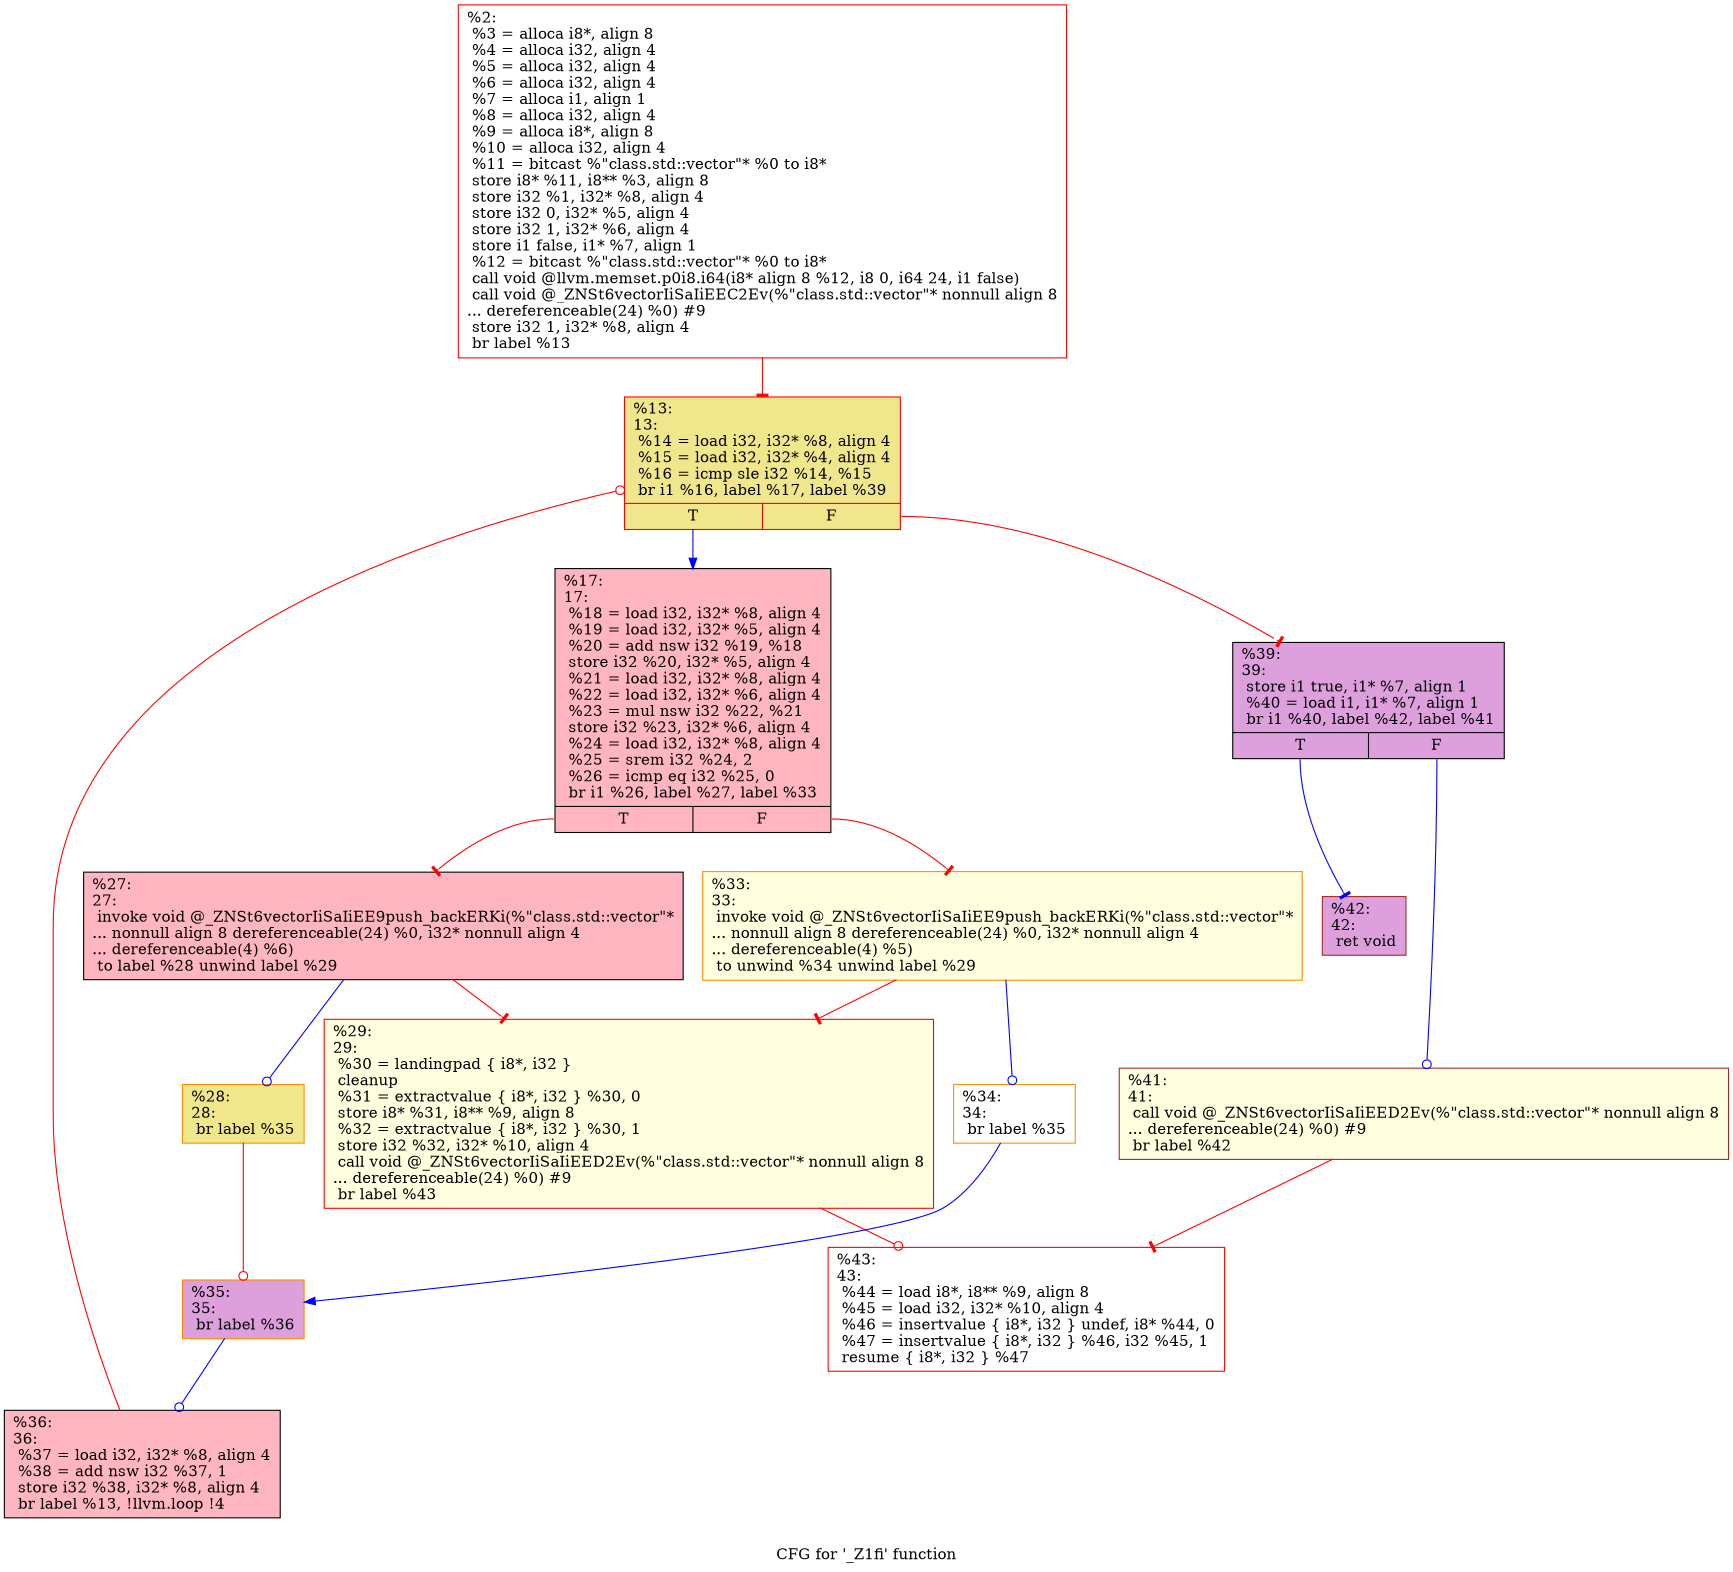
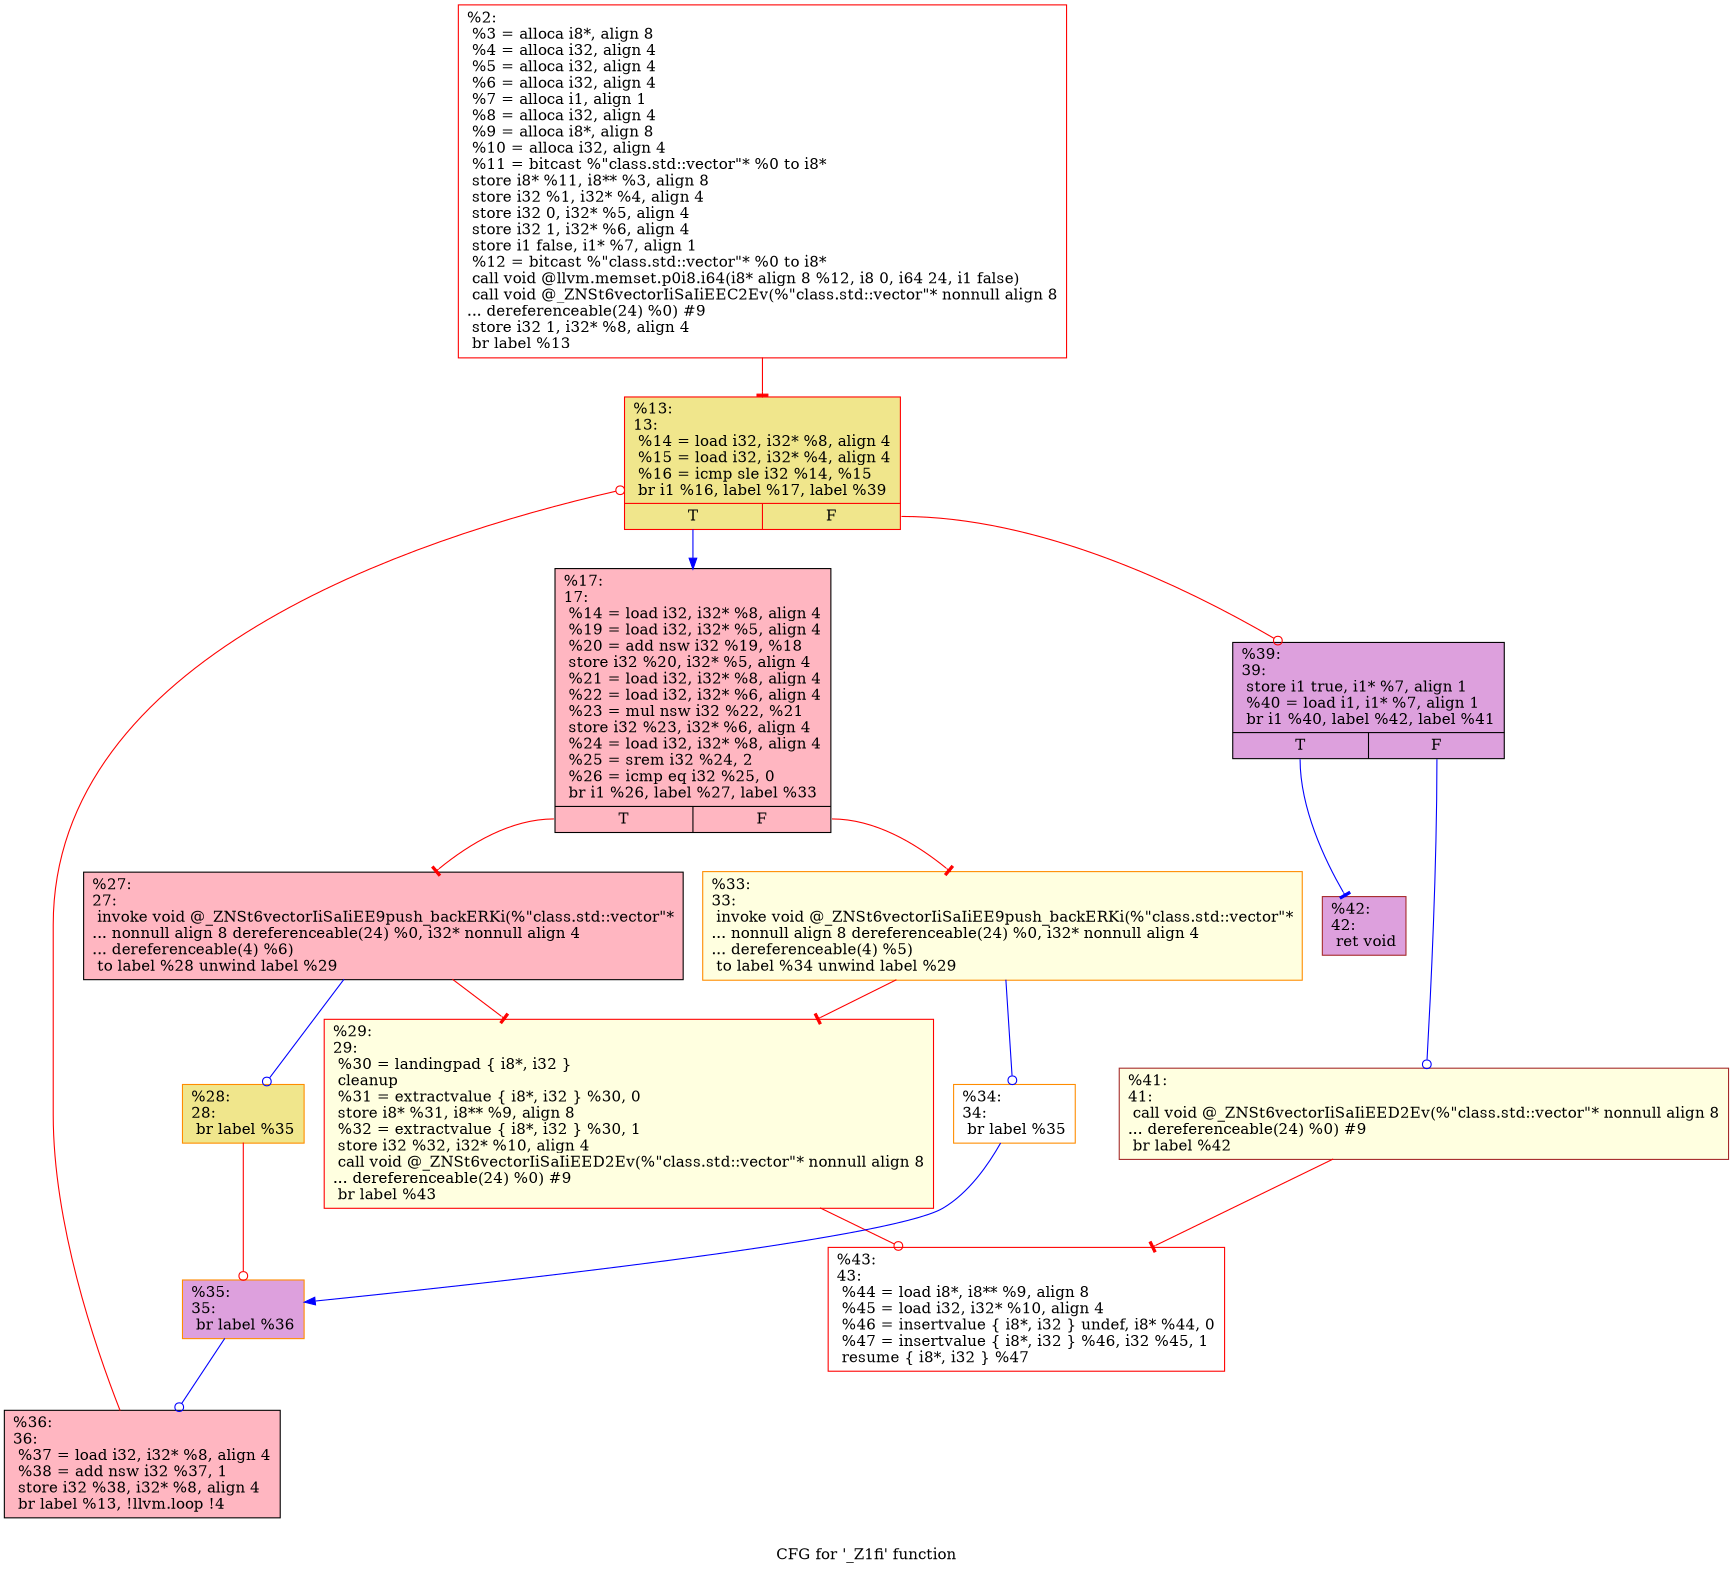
node "%2:": text "store i32 %1, i32* %8, align 4" -> "store i32 %1, i32* %4, align 4"
edge "%13:" -> "%39:": arrowhead tee -> odot
node "%17:": text "%18 = load i32, i32* %8, align 4" -> "%14 = load i32, i32* %8, align 4"
node "%33:": text "to unwind %34 unwind label %29" -> "to label %34 unwind label %29"
